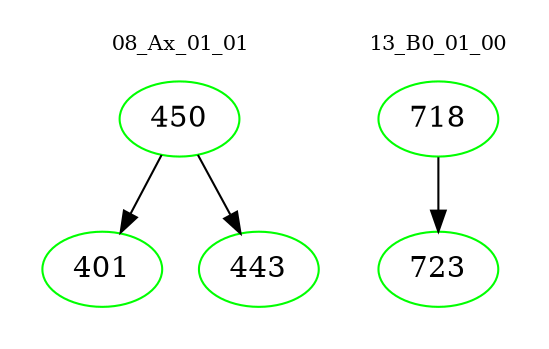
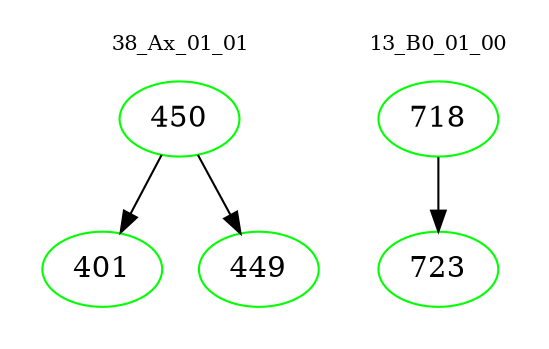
cluster "08_Ax_01_01": label "08_Ax_01_01" -> "38_Ax_01_01"
node "443": label "443" -> "449"
